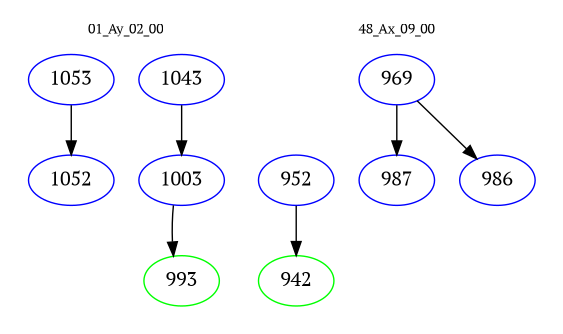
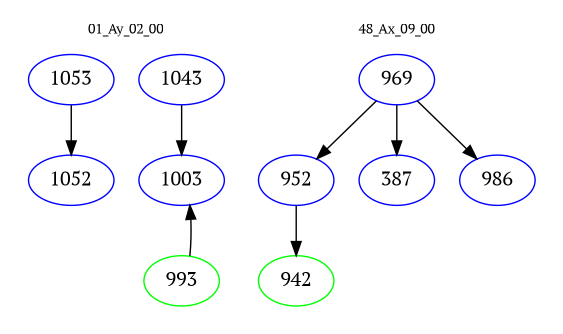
edge "969" -> "952": added
node "987": label "987" -> "387"
edge "1003" -> "993": reversed
